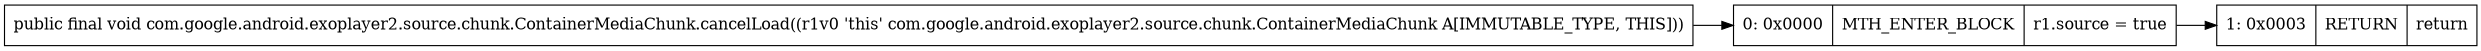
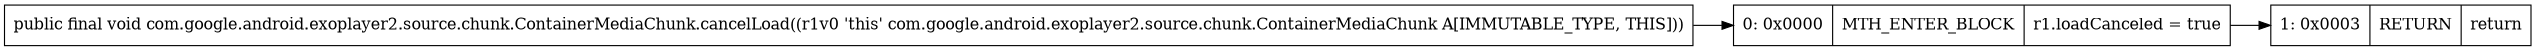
node "0: 0x0000": text "r1.source = true" -> "r1.loadCanceled = true"
